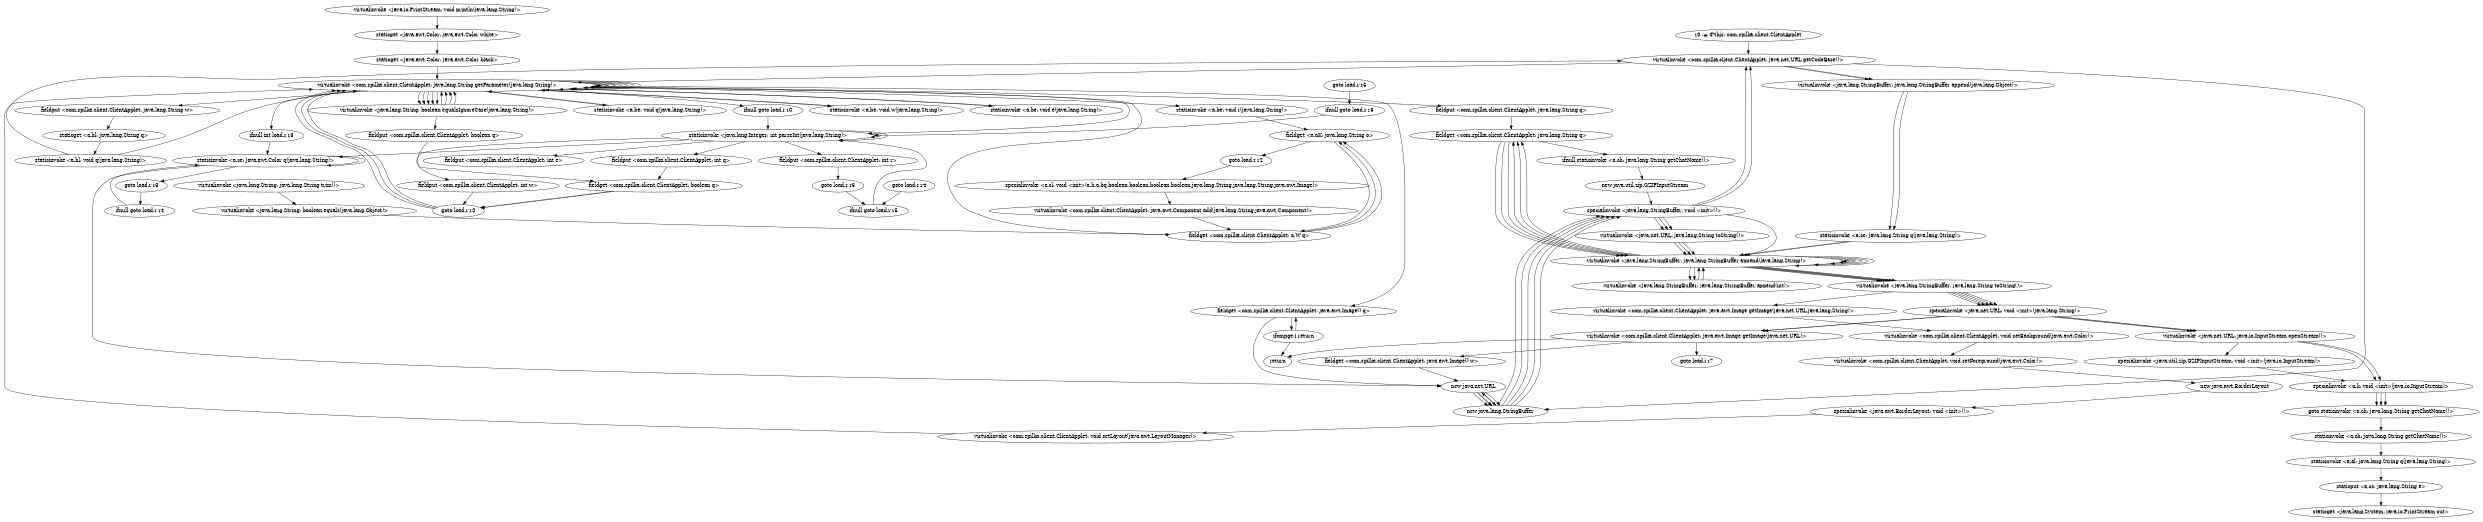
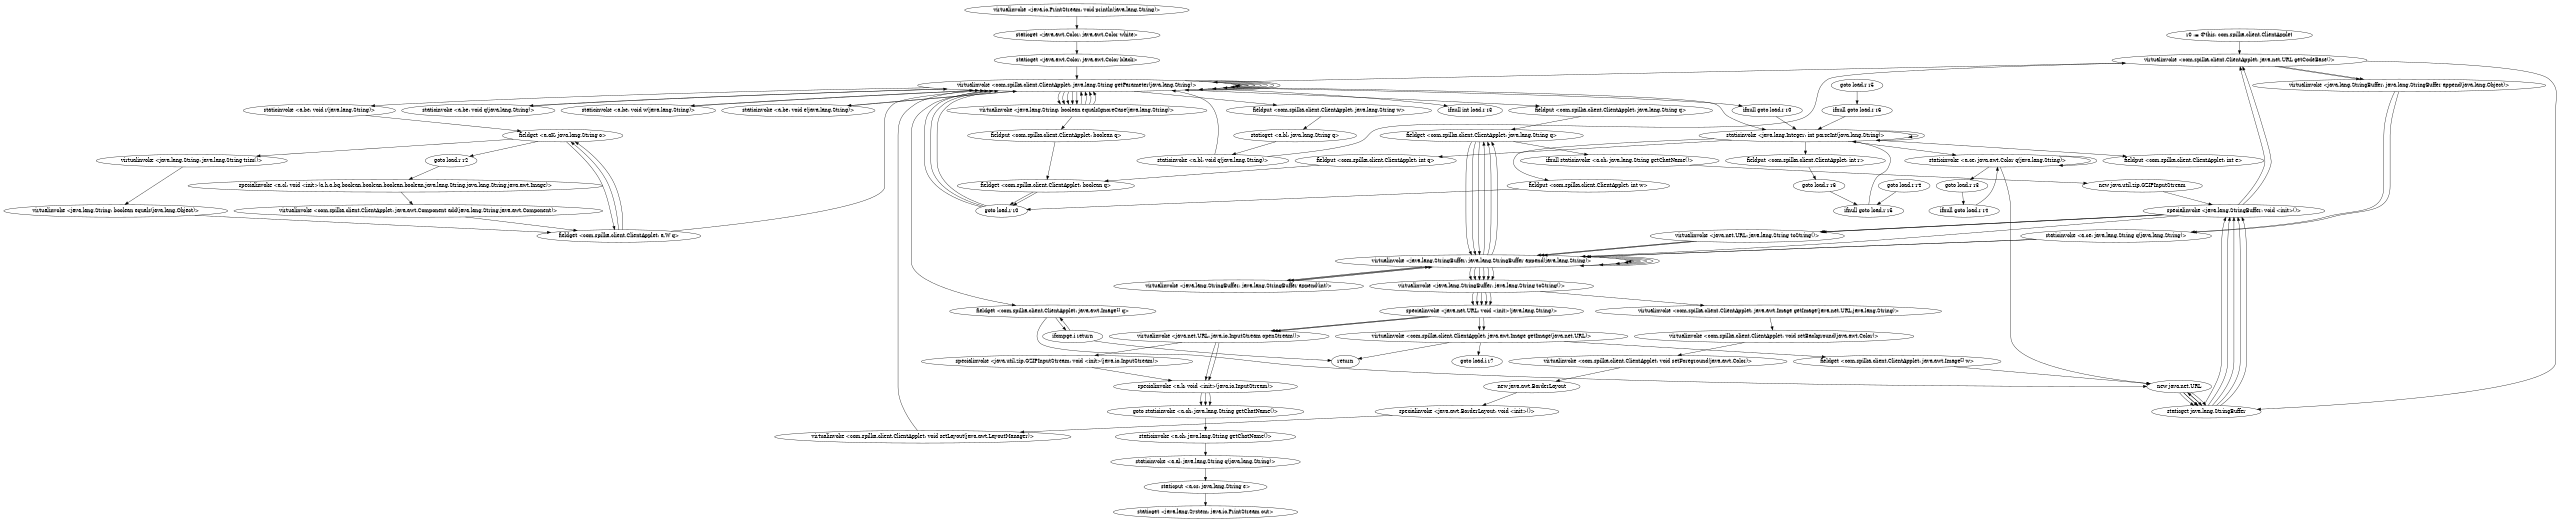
edge "ifnull int load.r r3" -> "staticinvoke <a.ce: java.awt.Color q(java.lang.String)>": removed
edge "fieldget <a.aK: java.lang.String o>" -> "virtualinvoke <java.lang.String: java.lang.String trim()>": added
node "new java.lang.StringBuffer": label "new java.lang.StringBuffer" -> "staticget java.lang.StringBuffer"
